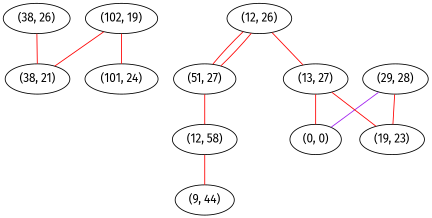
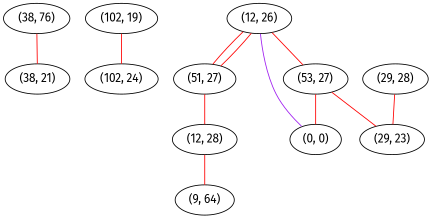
node "(38, 26)": label "(38, 26)" -> "(38, 76)"
edge "(102, 19)" -- "(38, 21)": removed
node "(101, 24)": label "(101, 24)" -> "(102, 24)"
node "(13, 27)": label "(13, 27)" -> "(53, 27)"
edge "(29, 28)" -- "(0, 0)": now "(12, 26)" -- "(0, 0)"
node "(12, 58)": label "(12, 58)" -> "(12, 28)"
node "(19, 23)": label "(19, 23)" -> "(29, 23)"
node "(9, 44)": label "(9, 44)" -> "(9, 64)"
